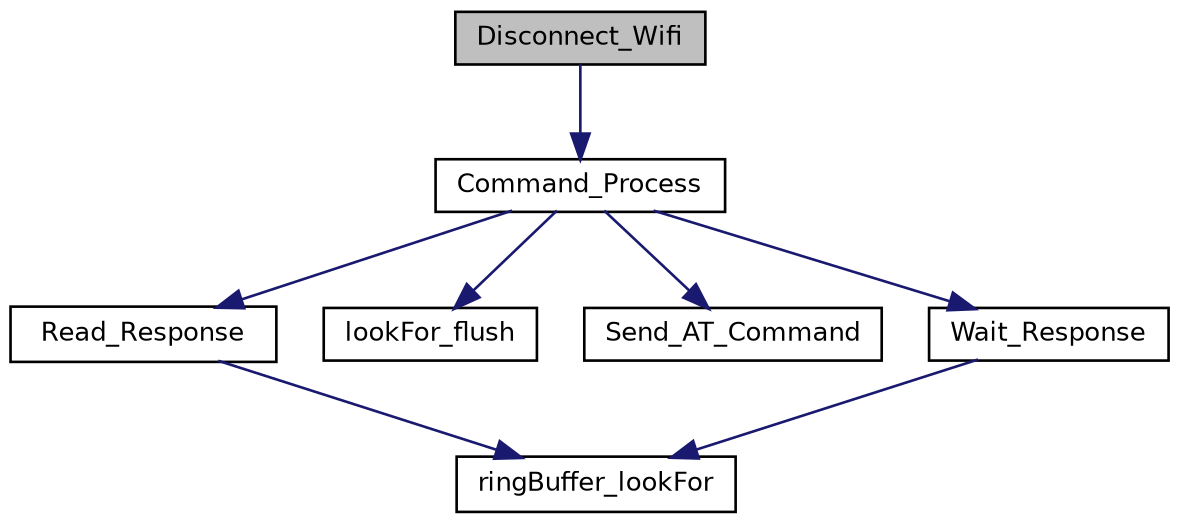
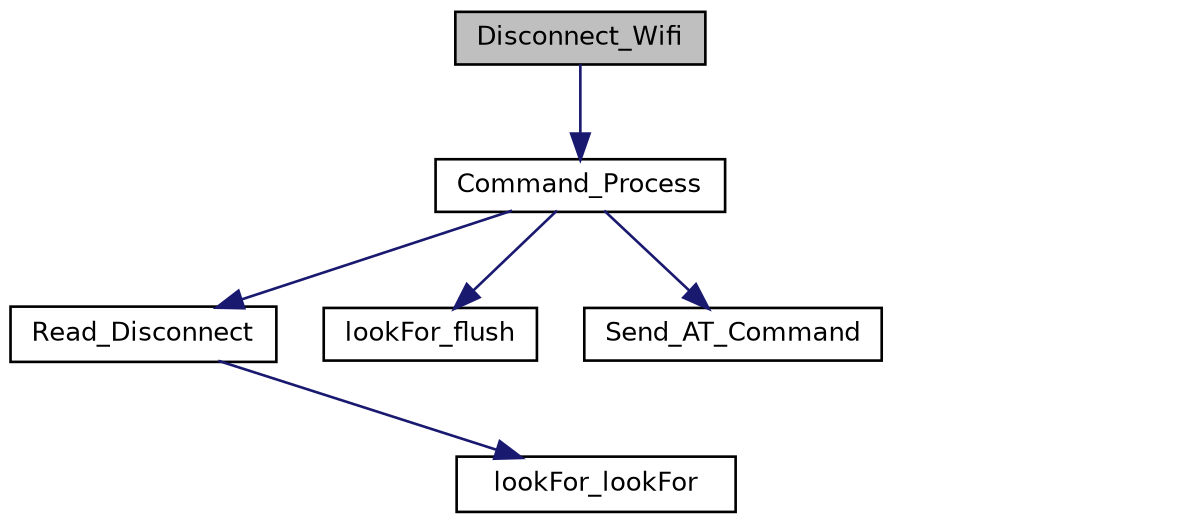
node "Read_Response": label "Read_Response" -> "Read_Disconnect"
node "Wait_Response": removed
node "ringBuffer_lookFor": label "ringBuffer_lookFor" -> "lookFor_lookFor"
